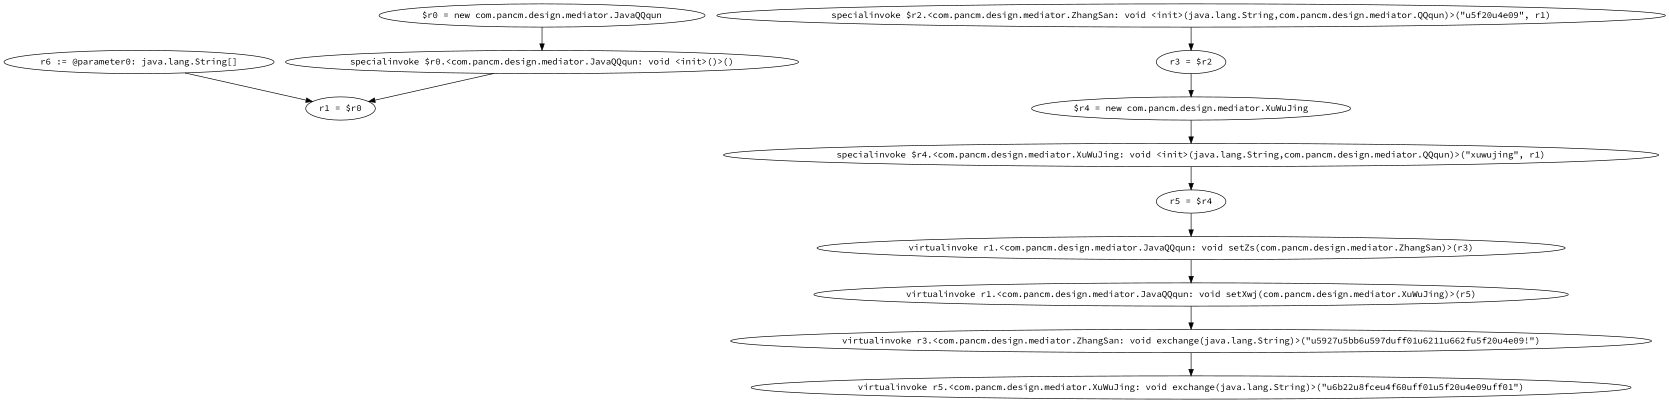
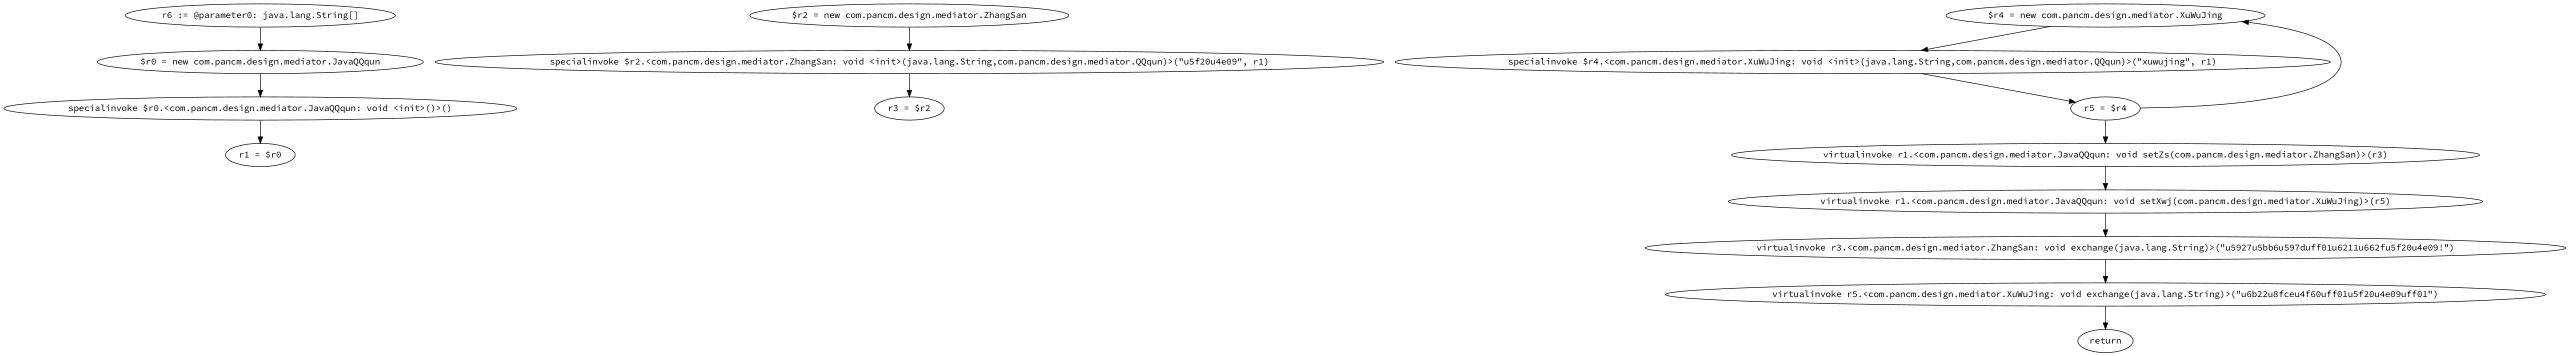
node "$r2 = new com.pancm.design.mediator.ZhangSan": added
edge "r3 = $r2" -> "$r4 = new com.pancm.design.mediator.XuWuJing": now "r5 = $r4" -> "$r4 = new com.pancm.design.mediator.XuWuJing"
edge "r6 := @parameter0: java.lang.String[]" -> "r1 = $r0": now "r6 := @parameter0: java.lang.String[]" -> "$r0 = new com.pancm.design.mediator.JavaQQqun"
node "return": added
